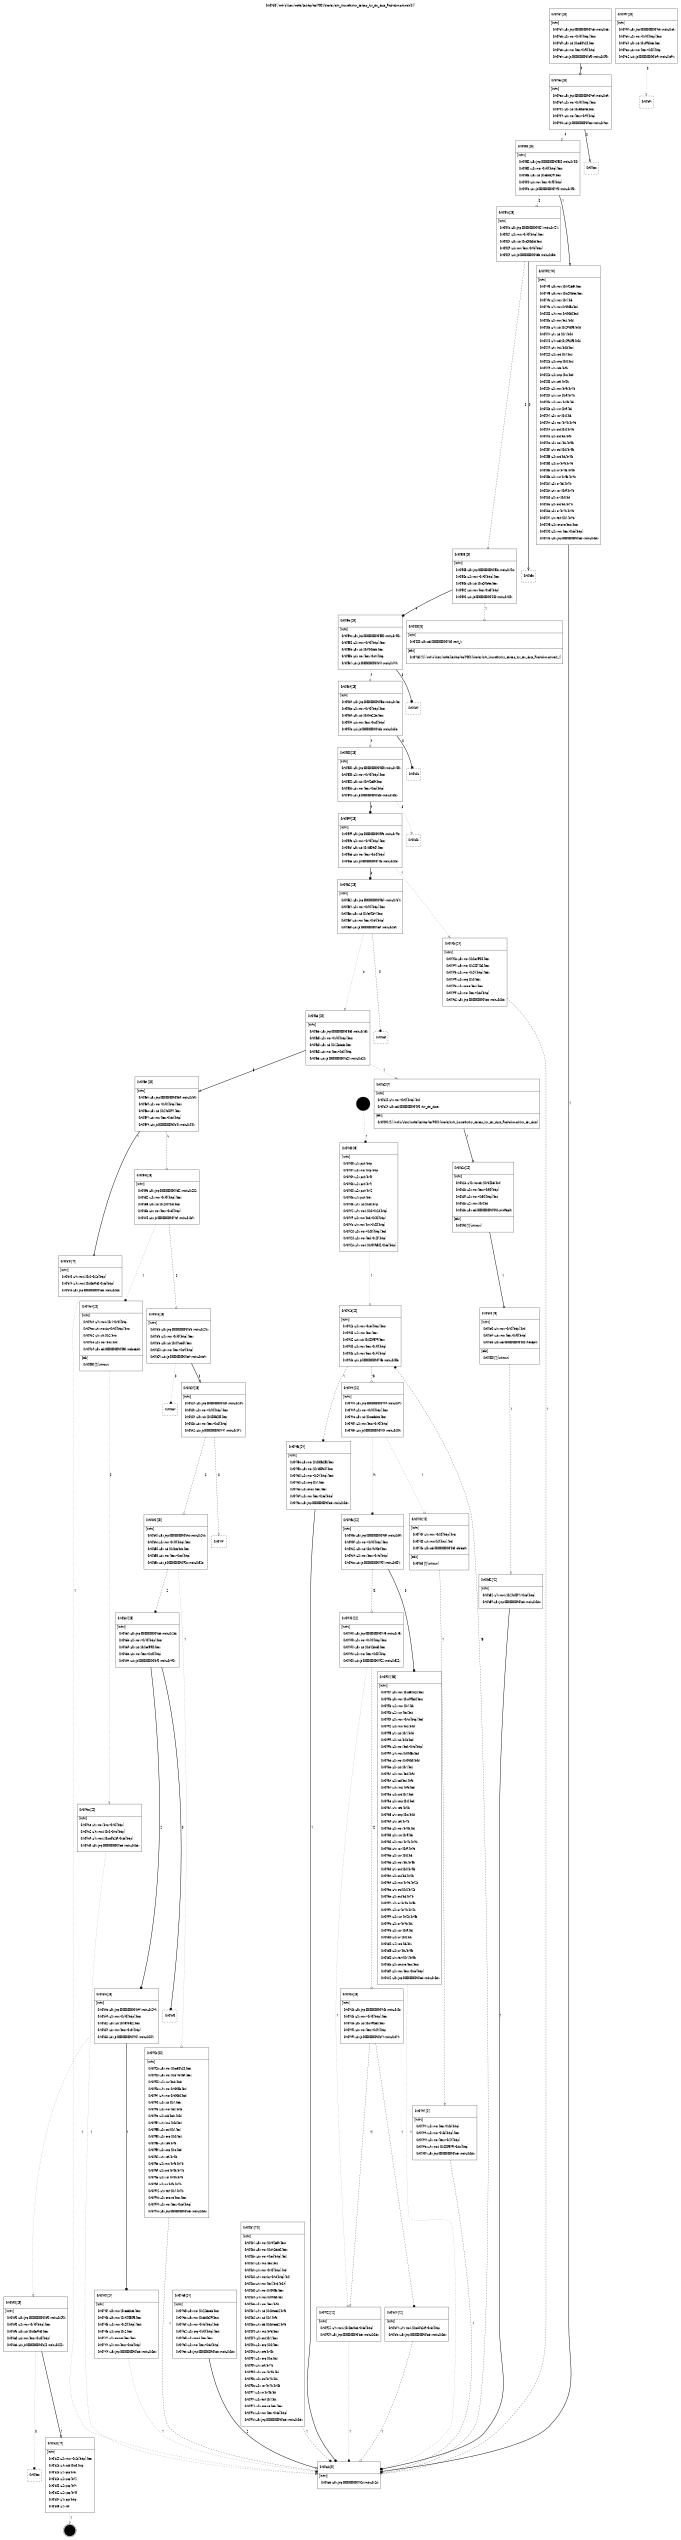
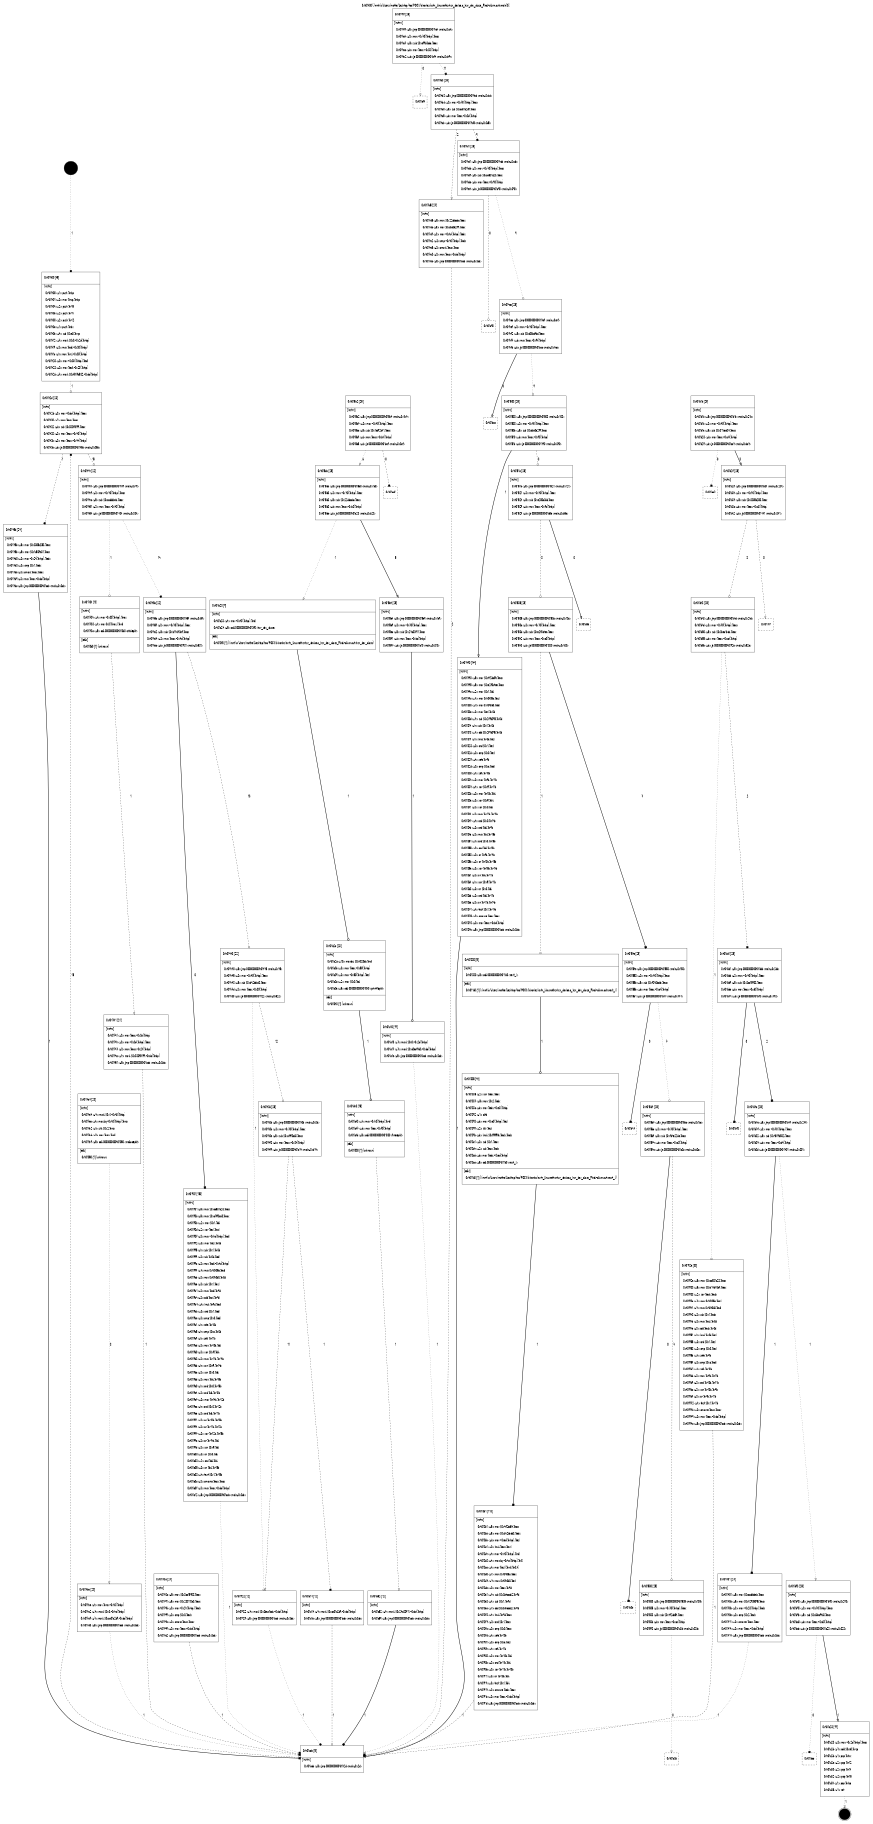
edge "0x4014d1 [25]" -> "0x4014ea [25]": style bold -> dotted
node "0x4014b8 [25]": added
node "0x401c90": added
node "0x401599 [25]": removed
node "0x401885 [44]": added
node "0x4015fd [25]": removed
edge "0x4017d5 [27]" -> "0x401ccb [5]": style bold -> dashed
